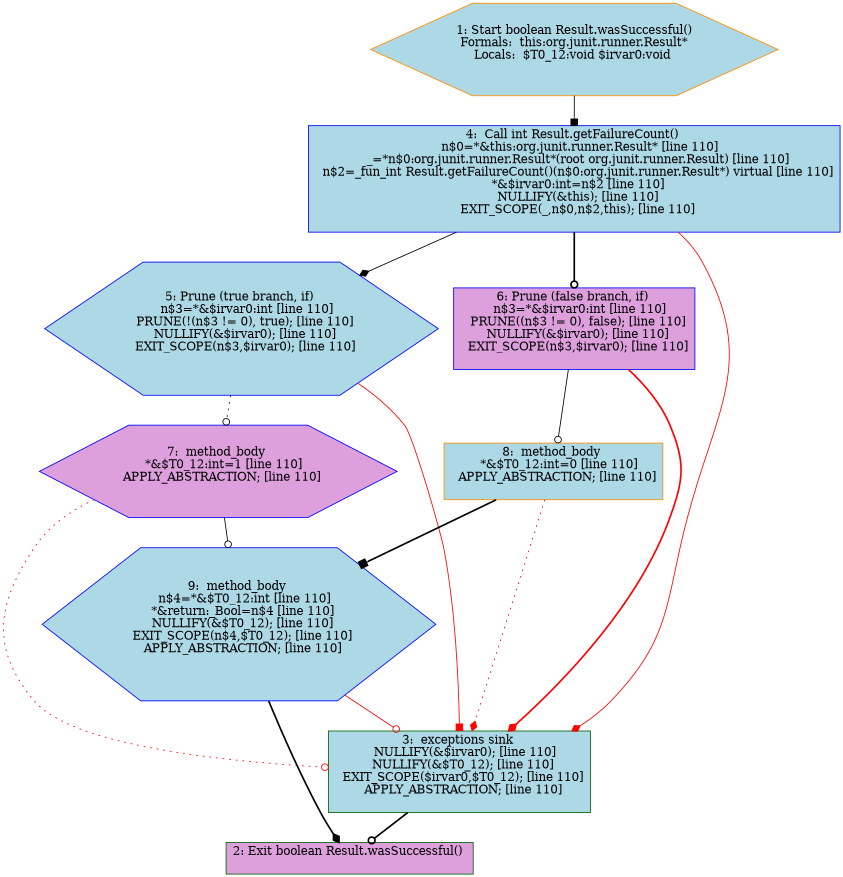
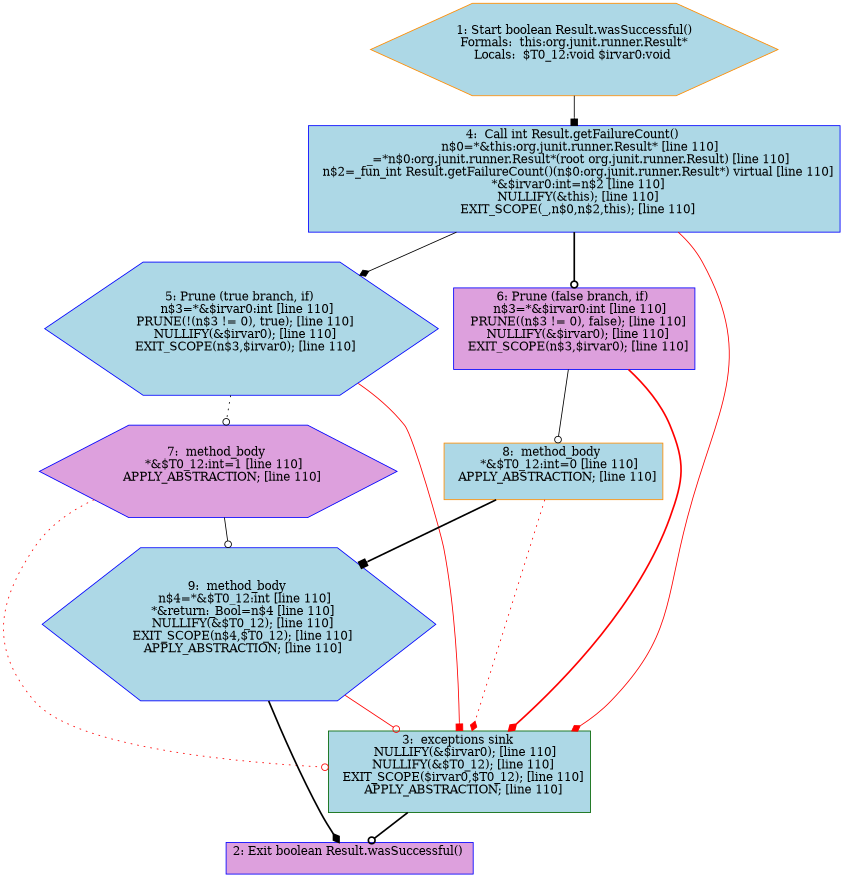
node "2: Exit boolean Result.wasSuccessful()": color darkgreen -> blue
